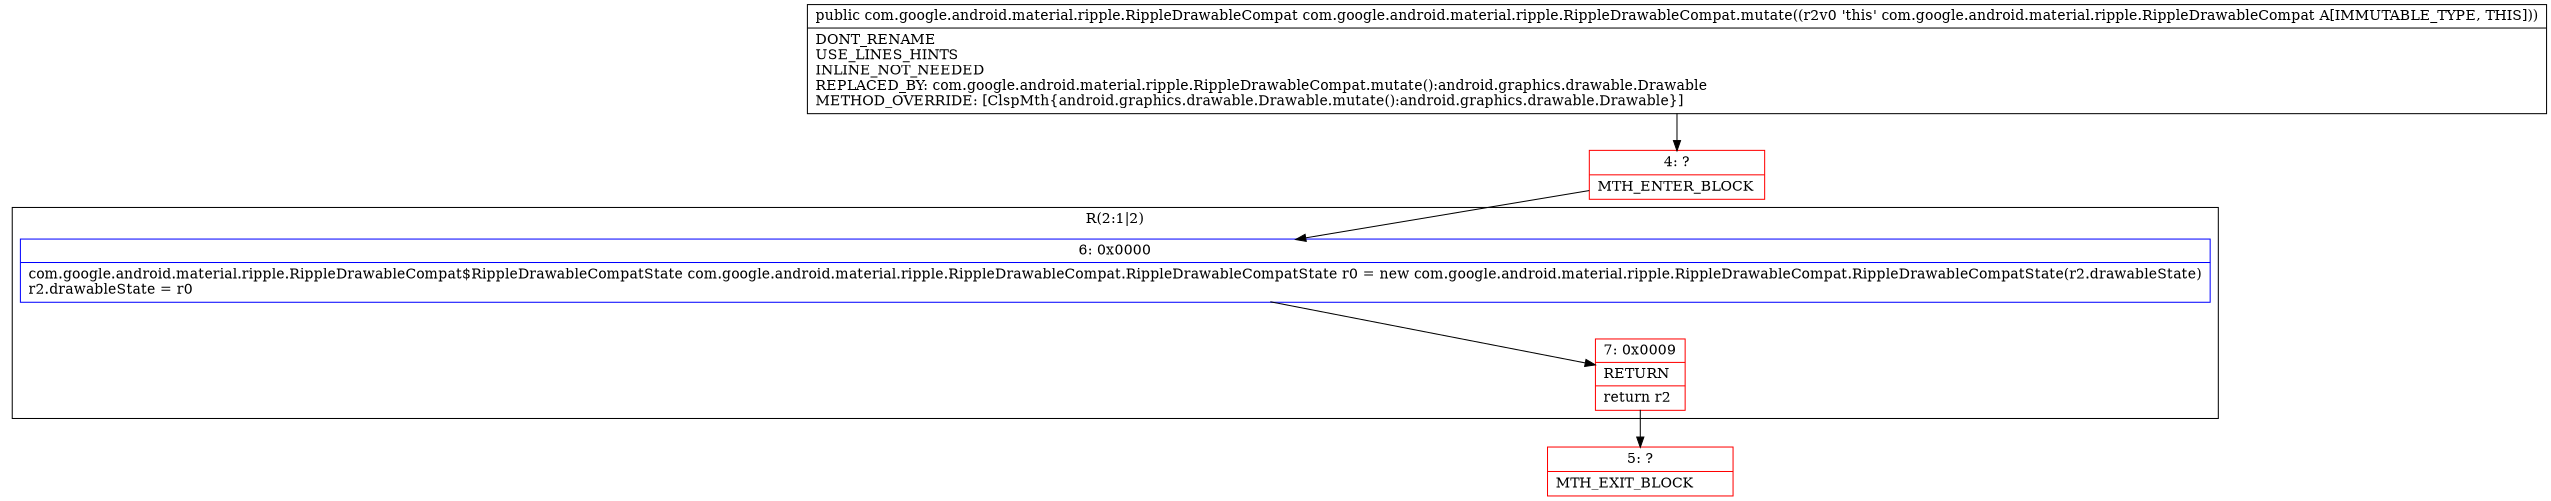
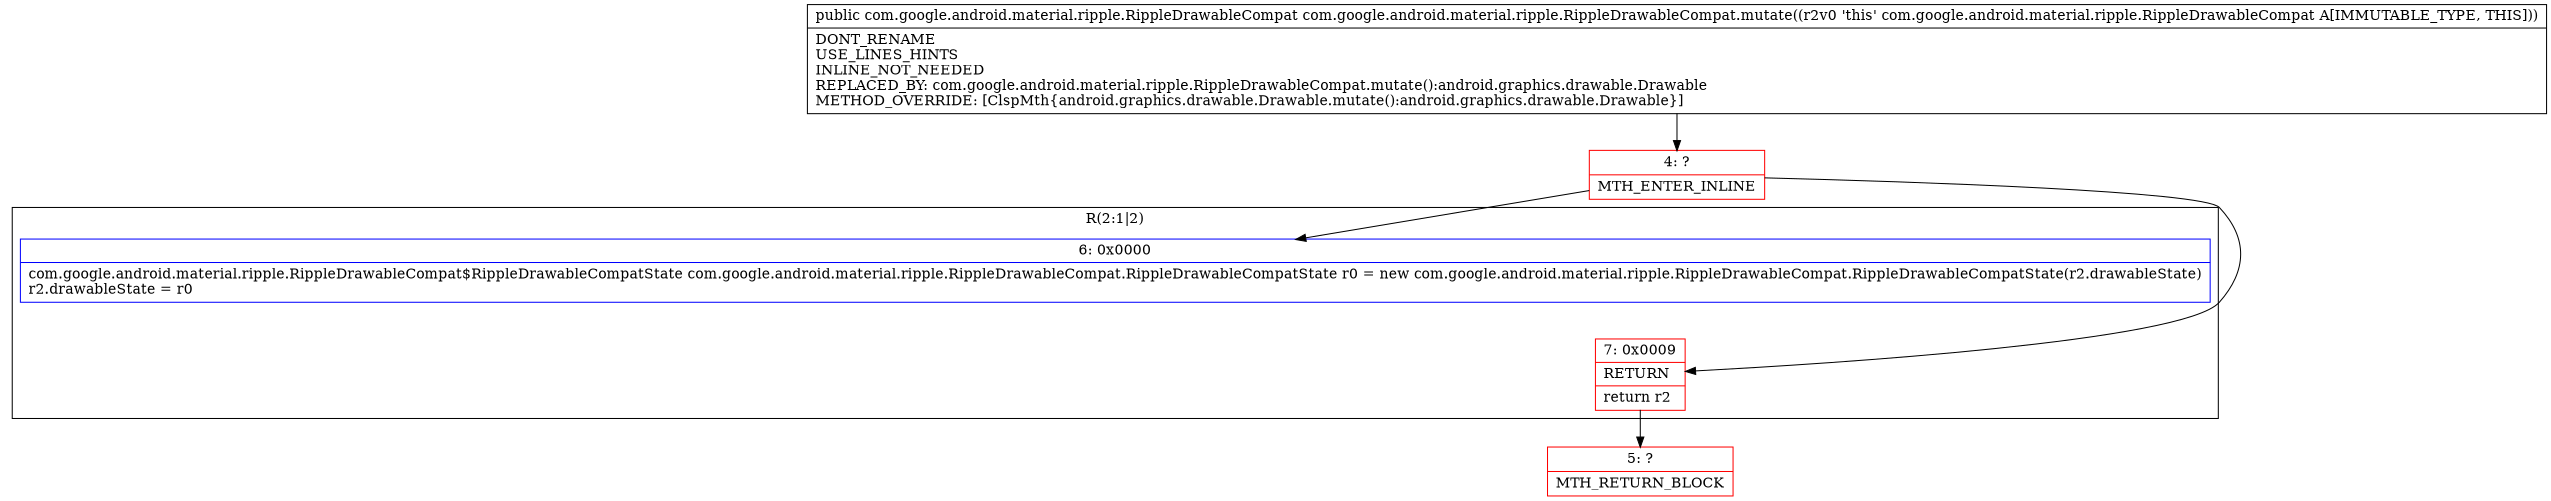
node "4: ?": text "MTH_ENTER_BLOCK" -> "MTH_ENTER_INLINE"
edge "6: 0x0000" -> "7: 0x0009": now "4: ?" -> "7: 0x0009"
node "5: ?": text "MTH_EXIT_BLOCK" -> "MTH_RETURN_BLOCK"
